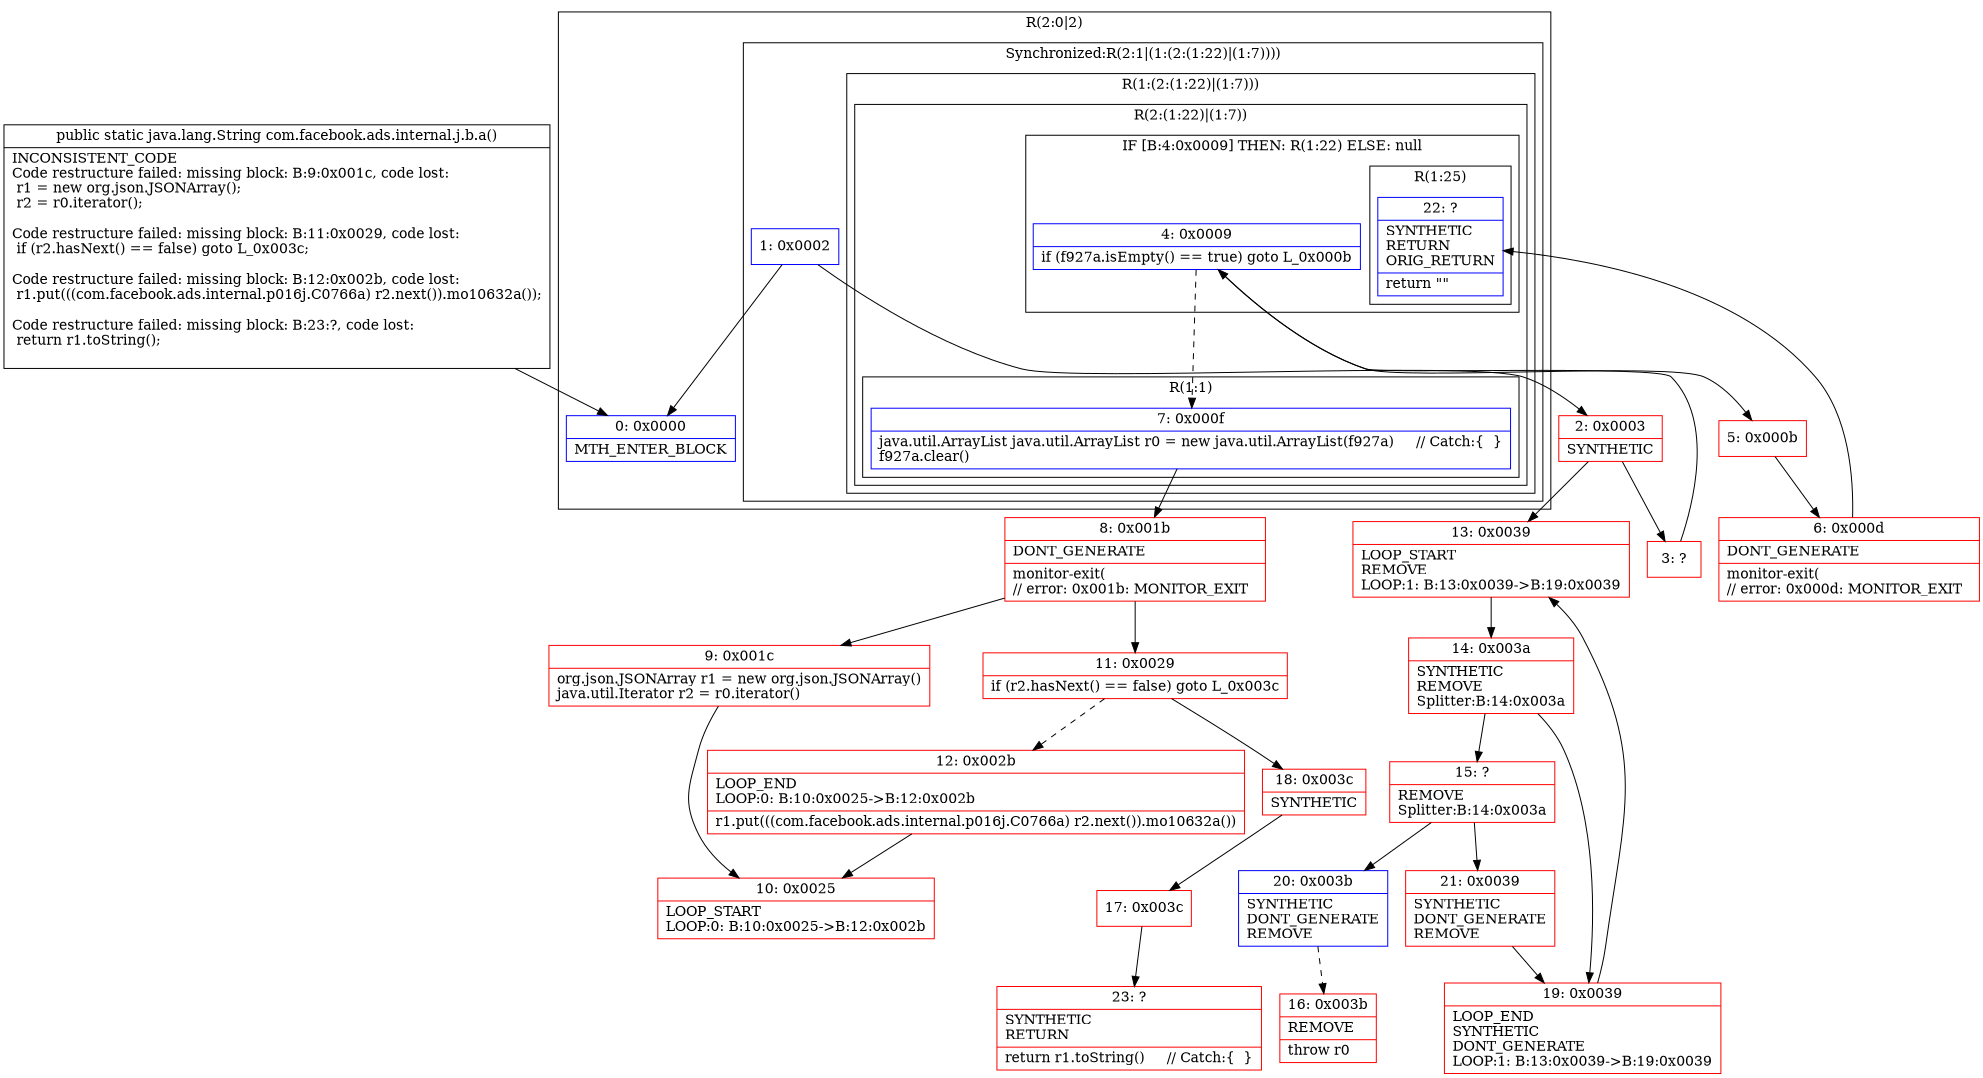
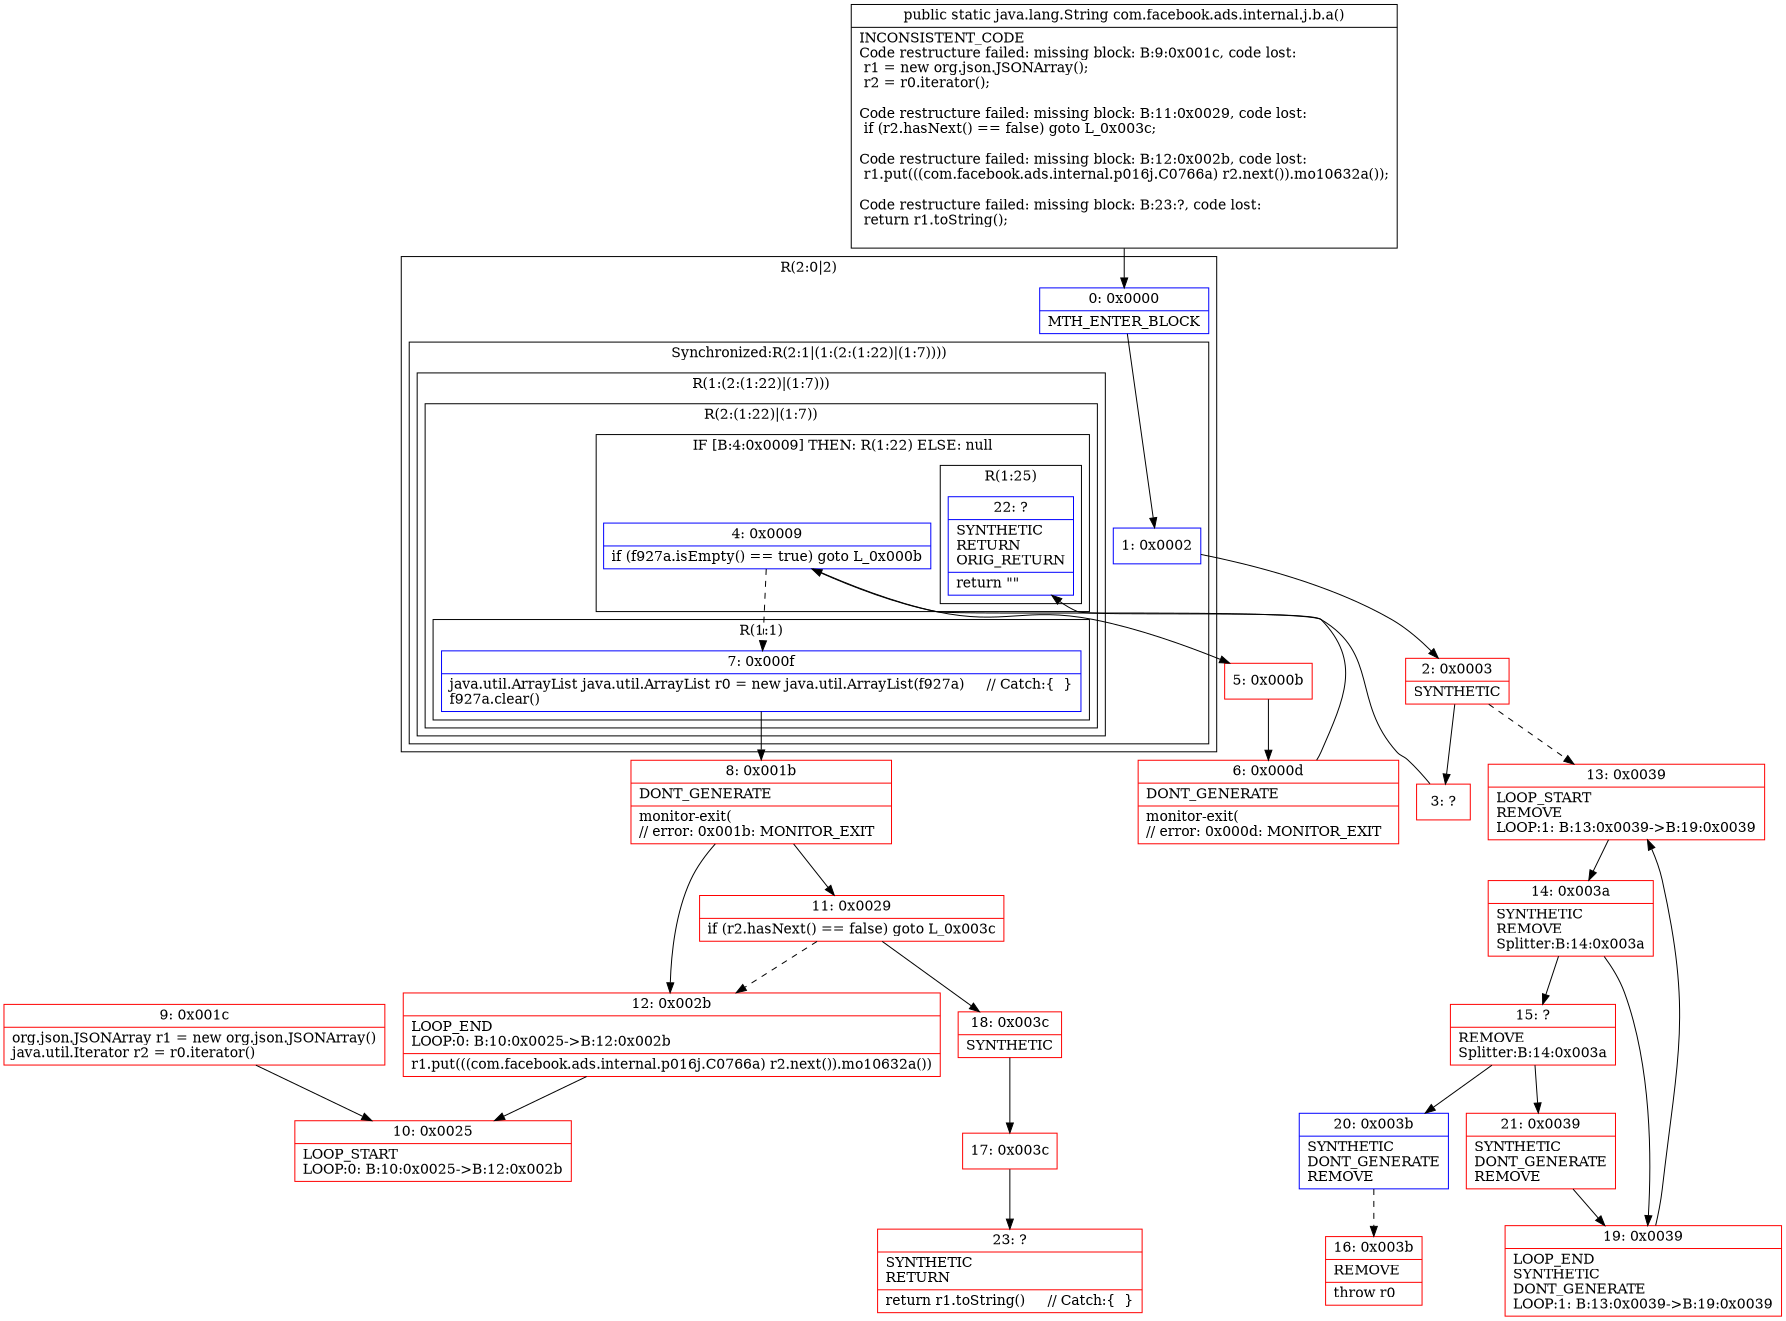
edge "1: 0x0002" -> "0: 0x0000": reversed
edge "2: 0x0003" -> "13: 0x0039": style solid -> dashed
edge "8: 0x001b" -> "9: 0x001c": now "8: 0x001b" -> "12: 0x002b"
